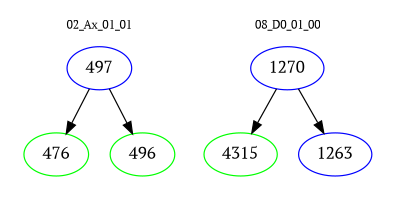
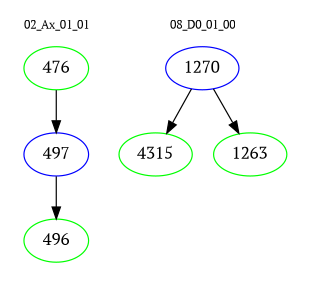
edge "497" -> "476": reversed
node "1263": color blue -> green
